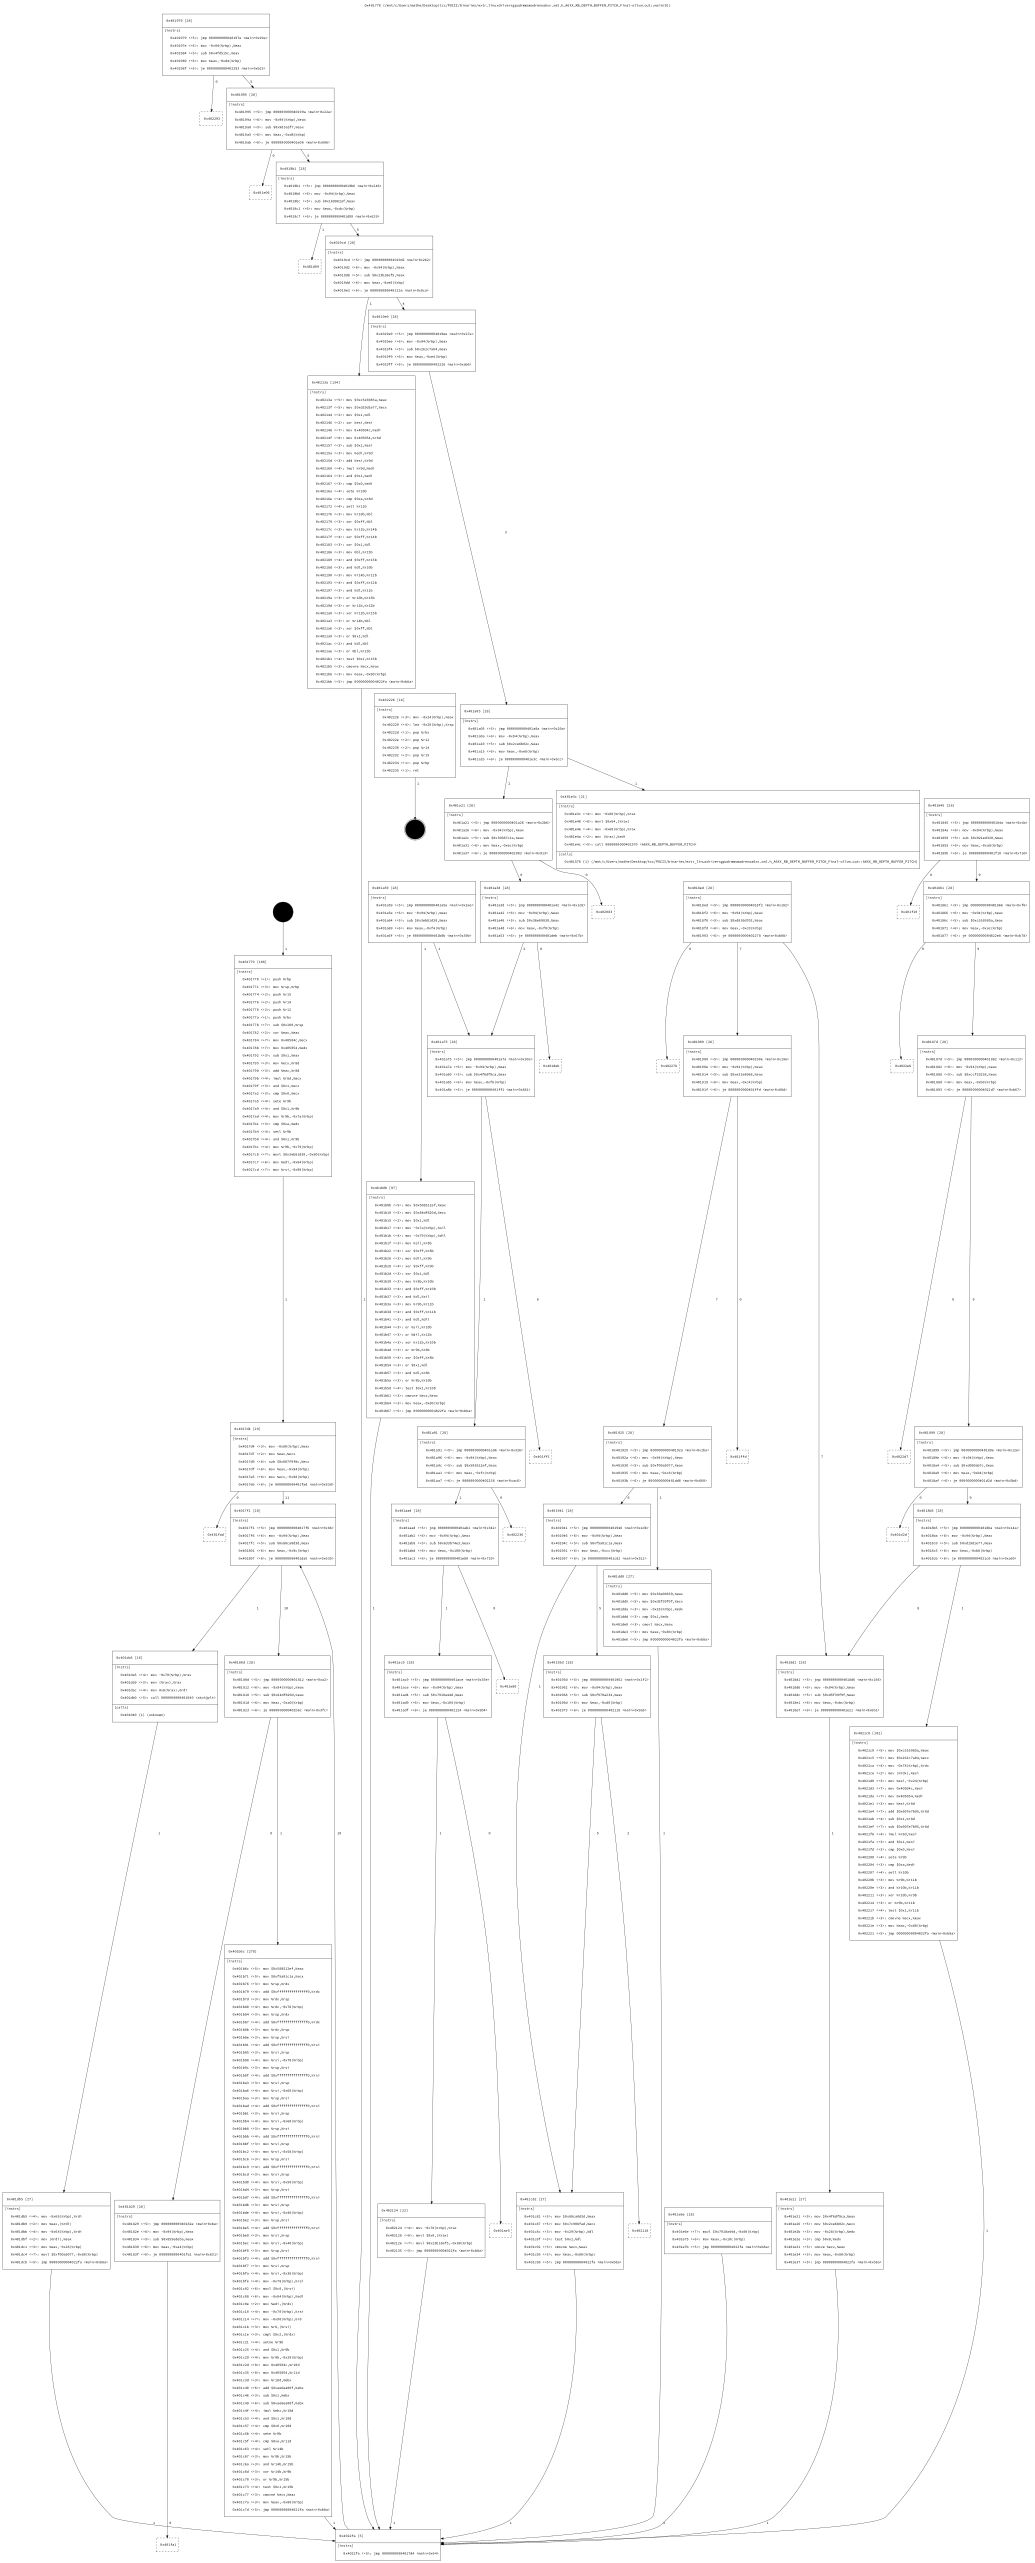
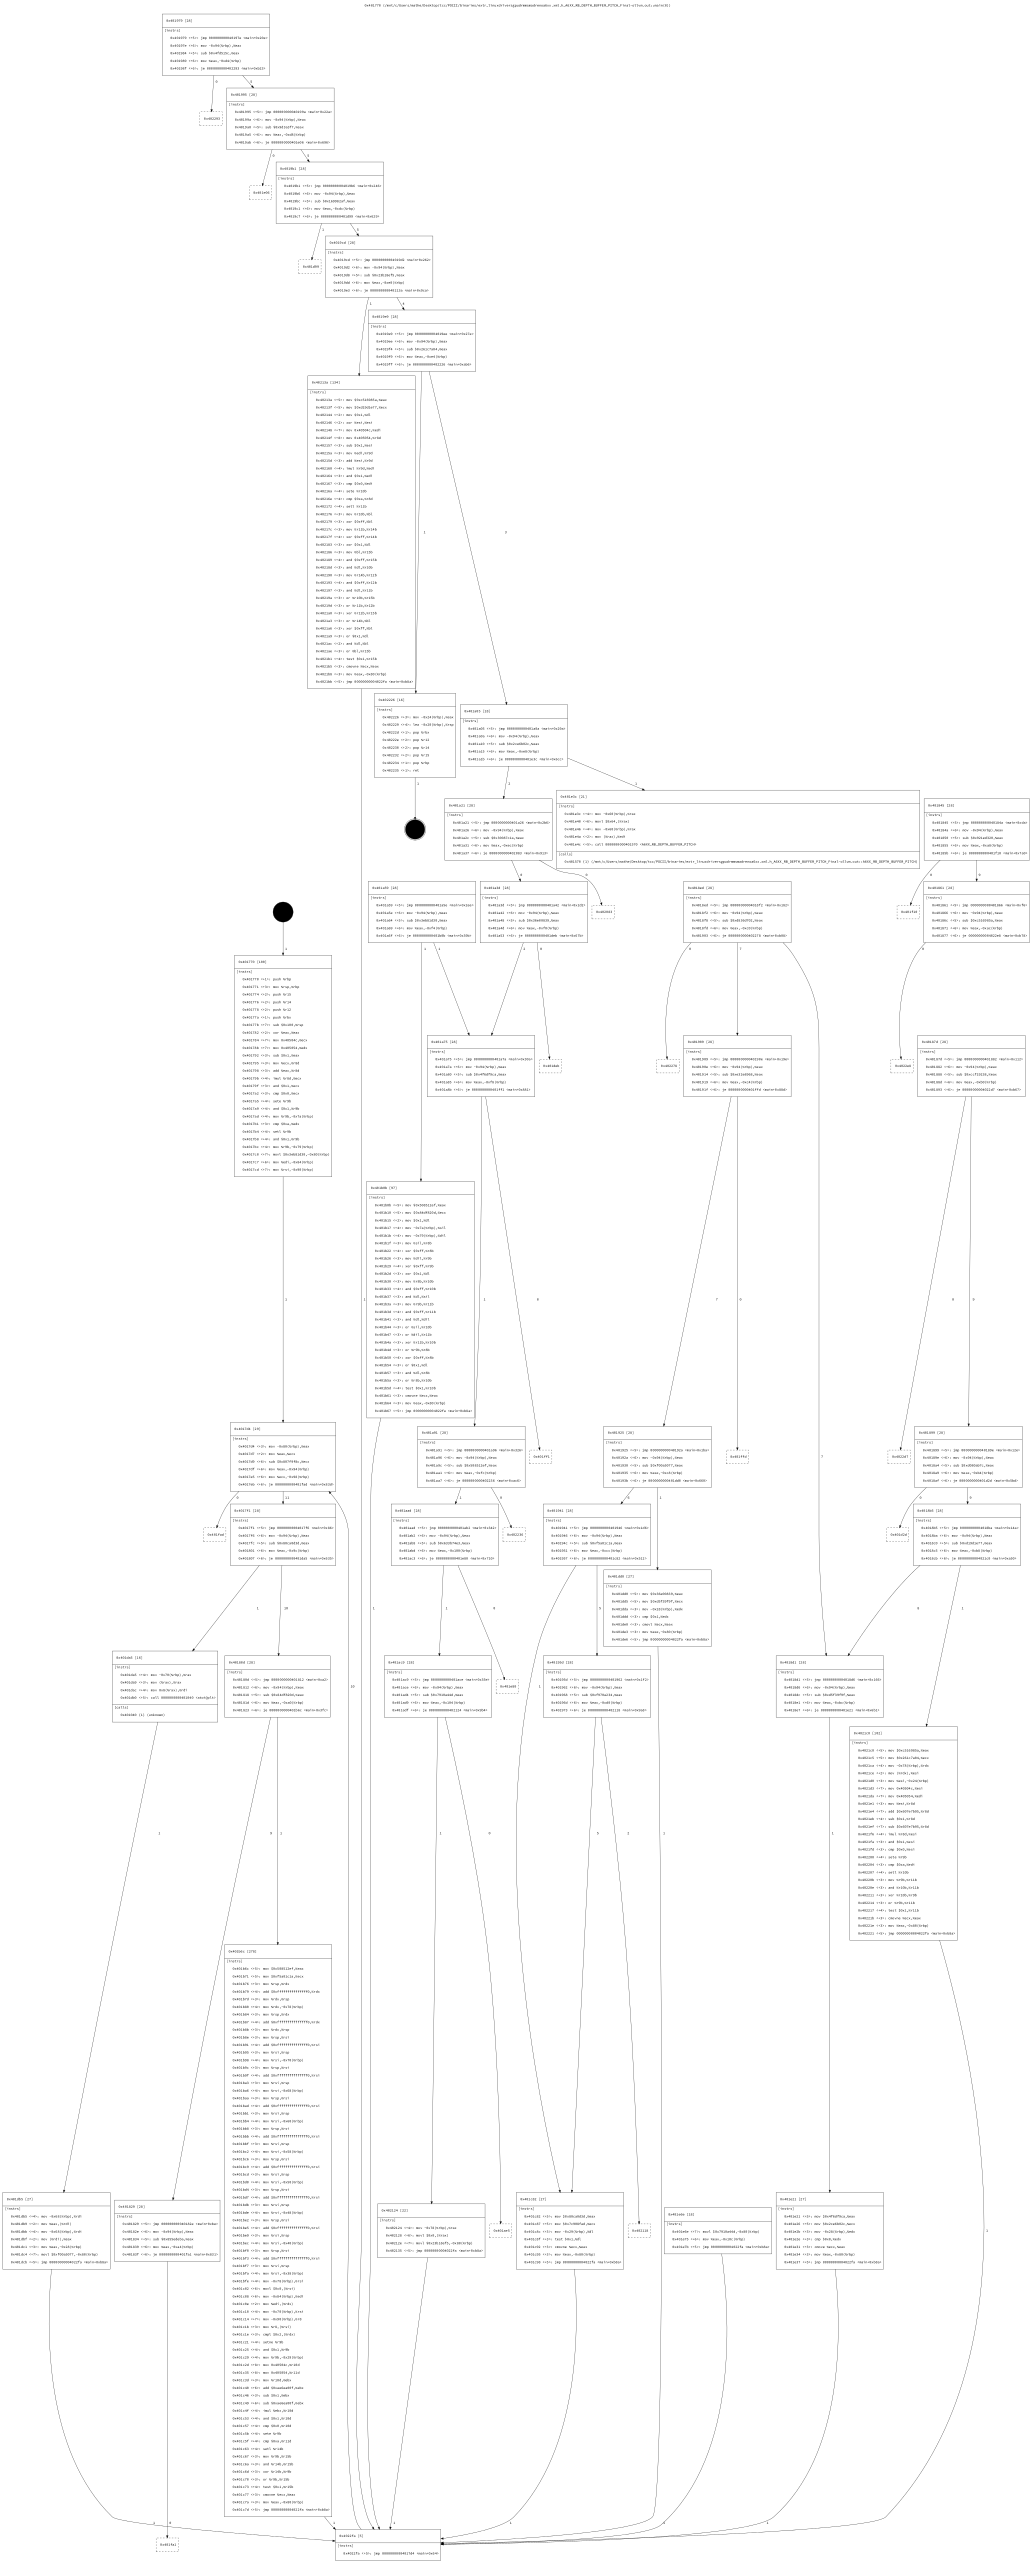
edge "0x4019e9 [28]" -> "0x402226 [16]": added, label "1"
edge "0x401861 [28]" -> "0x40187d [28]": removed, label "9"
edge "0x4022fa [5]" -> "0x4017f1 [28]": now "0x4022fa [5]" -> "0x4017d4 [29]"
